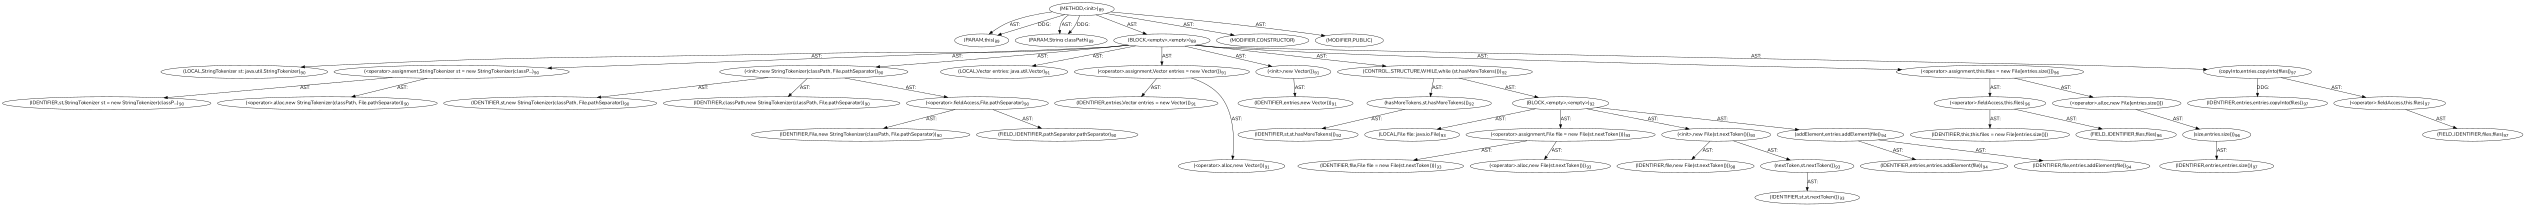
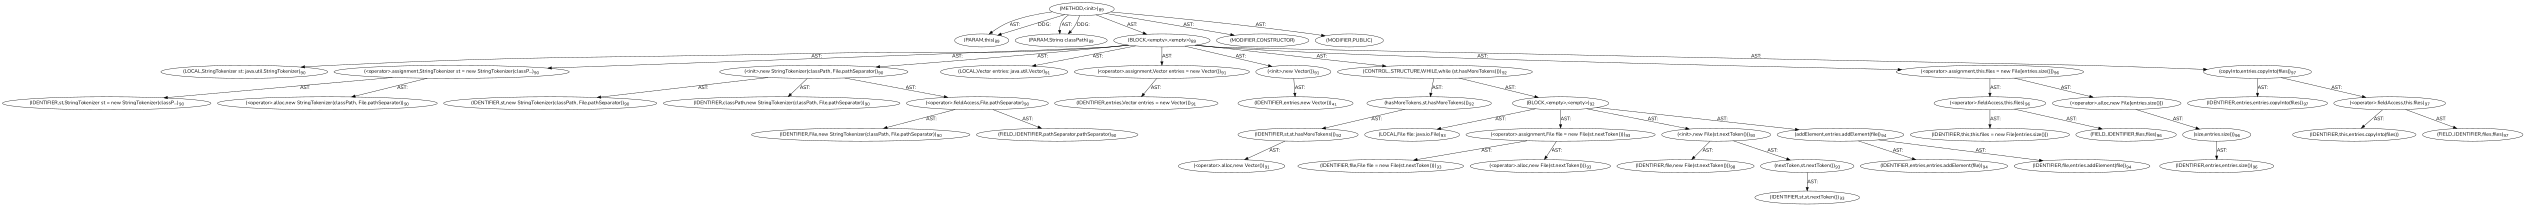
edge "(copyInto,entries.copyInto(files))" -> "(IDENTIFIER,entries,entries.copyInto(files))": label "DDG: " -> "AST: "
node "(IDENTIFIER,entries,new Vector())": text "91" -> "41"
edge "(<operator>.assignment,Vector entries = new Vector())" -> "(<operator>.alloc,new Vector())": now "(IDENTIFIER,st,st.hasMoreTokens())" -> "(<operator>.alloc,new Vector())"
node "(IDENTIFIER,this,entries.copyInto(files))": added
node "(IDENTIFIER,entries,entries.size())": text "97" -> "96"
